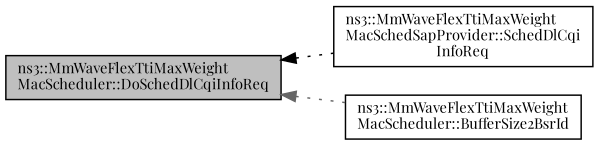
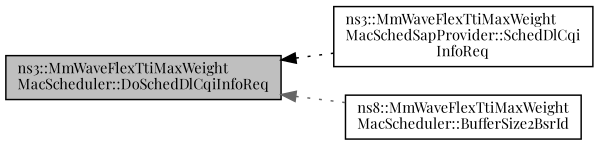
node "ns3::MmWaveFlexTtiMaxWeight MacScheduler::BufferSize2BsrId": label "ns3::MmWaveFlexTtiMaxWeight MacScheduler::BufferSize2BsrId" -> "ns8::MmWaveFlexTtiMaxWeight MacScheduler::BufferSize2BsrId"
